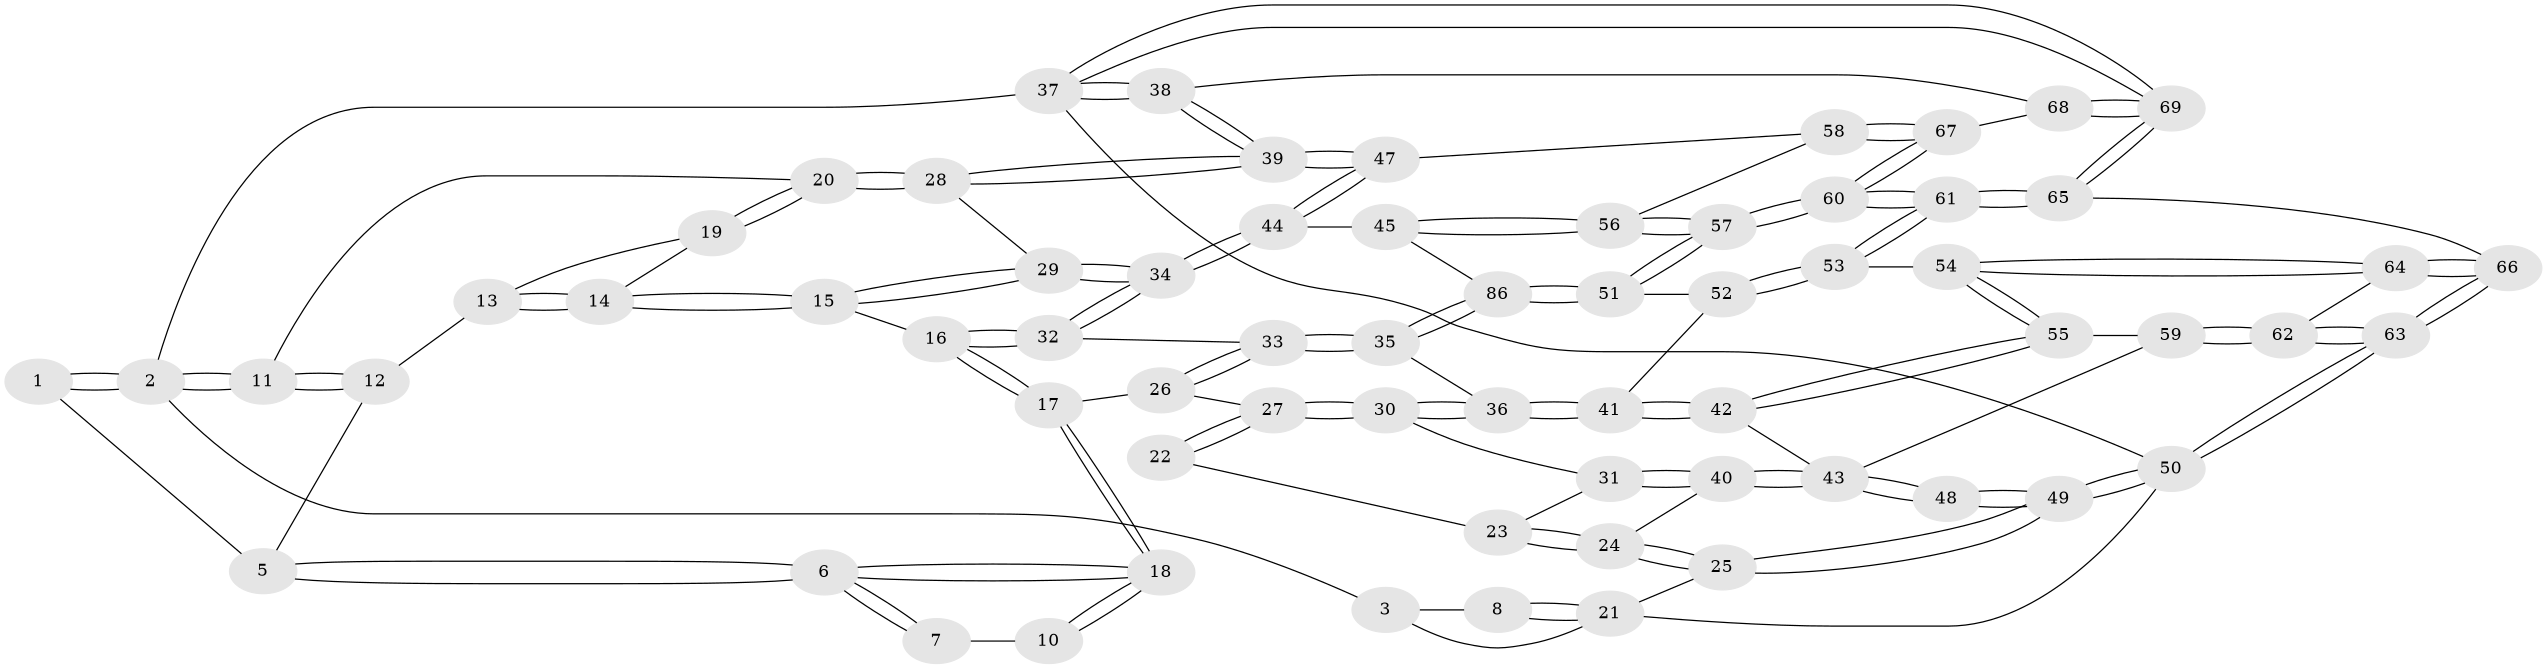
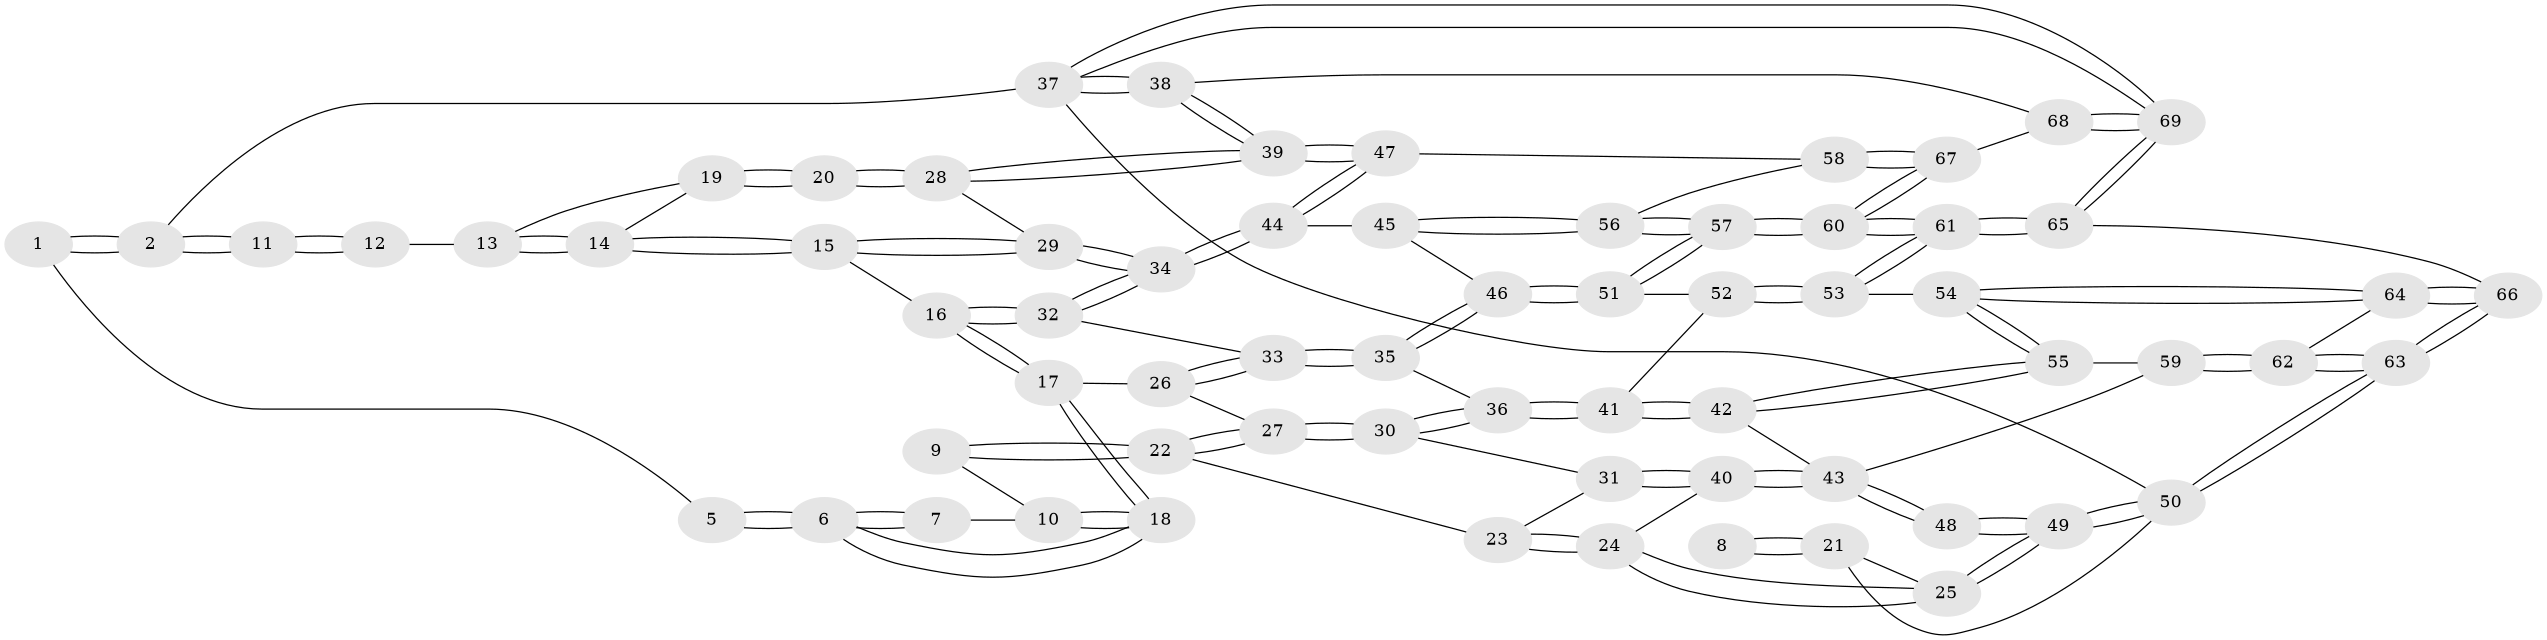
edge "20" -- "11": removed
node "86": label "86" -> "46"
node "9": added
edge "12" -- "5": removed
node "3": removed
